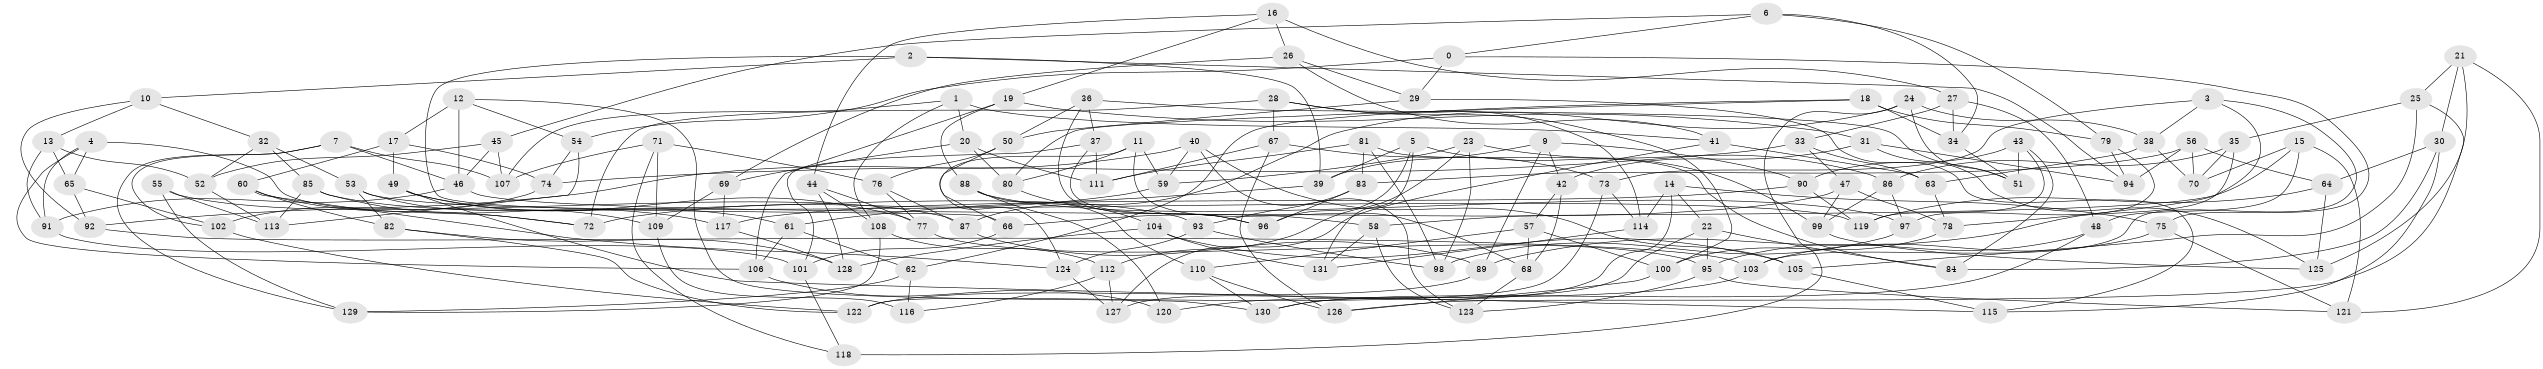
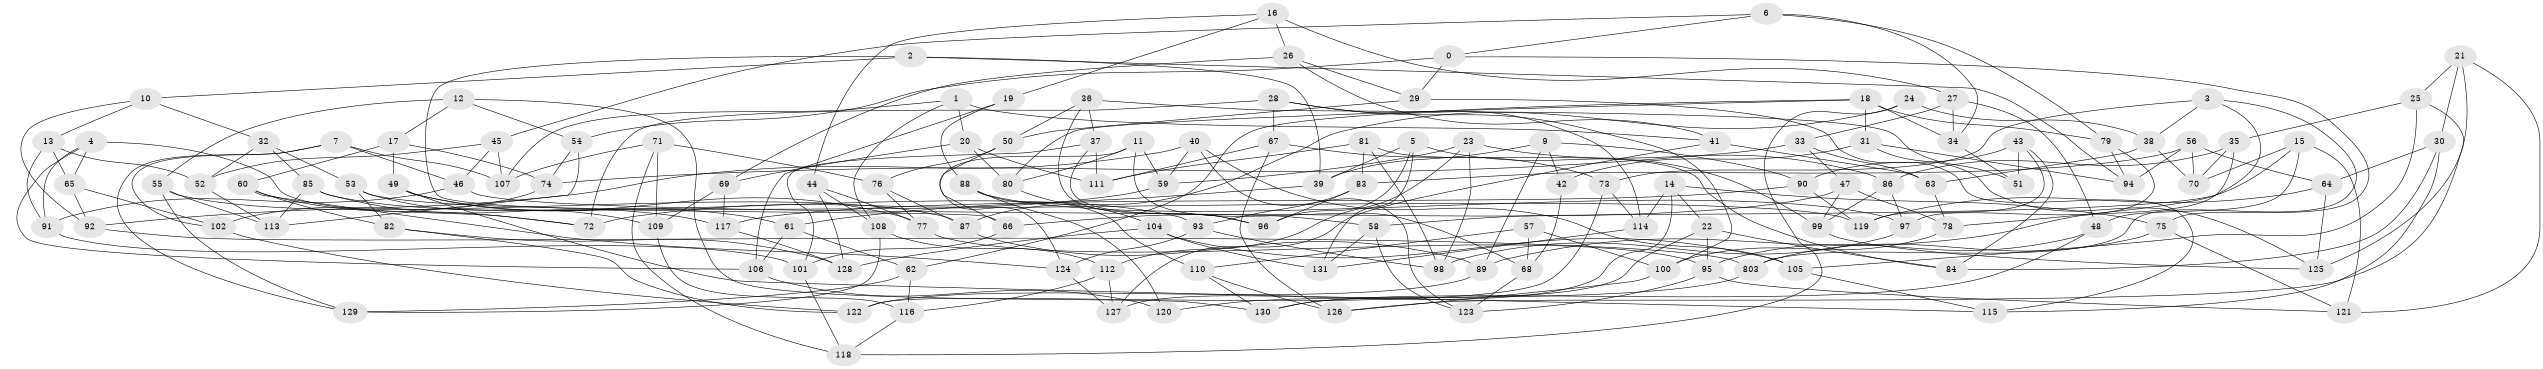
edge "19" -- "31": now "18" -- "31"
edge "12" -- "46": now "12" -- "55"
edge "24" -- "51": removed
edge "42" -- "57": removed
node "103": label "103" -> "803"
edge "116" -- "118": added
